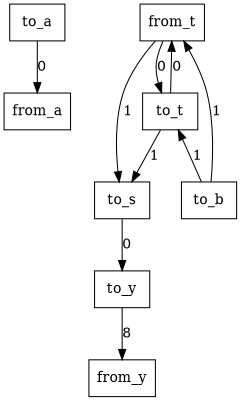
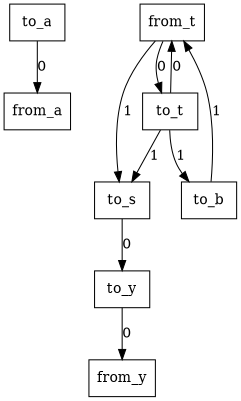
edge "to_b" -> "to_t": reversed
edge "to_y" -> "from_y": label "8" -> "0"
